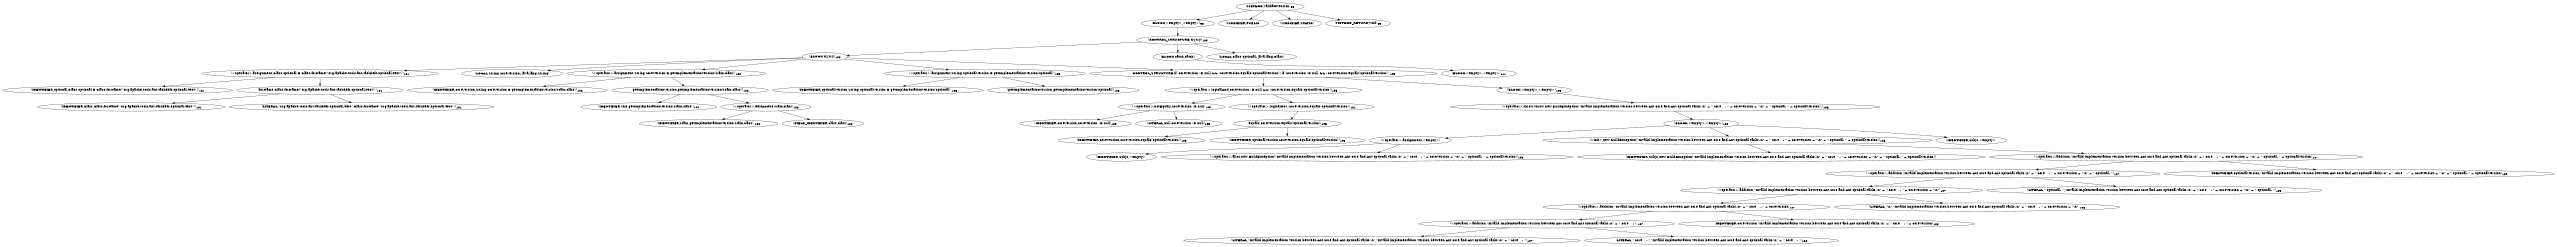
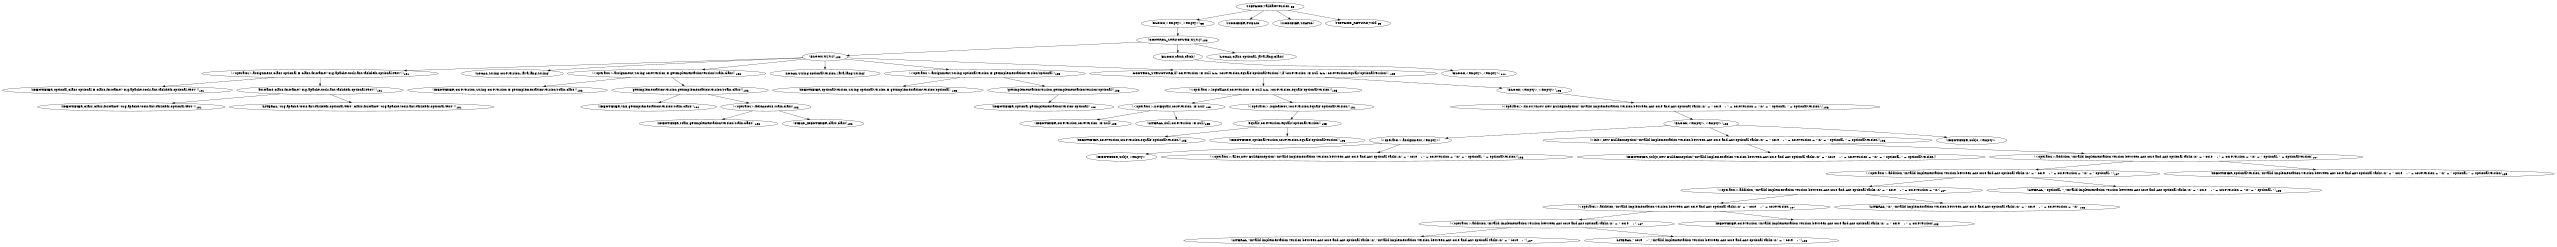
node "(LOCAL,String optionalVersion: java.lang.String)": added
node "(IDENTIFIER,optional,getImplementationVersion(optional))": added
